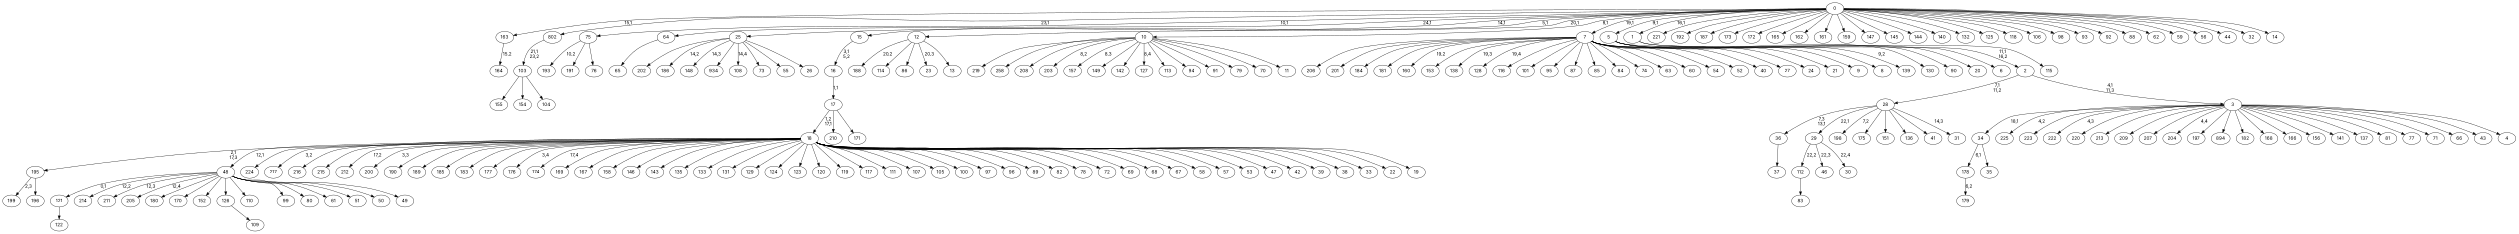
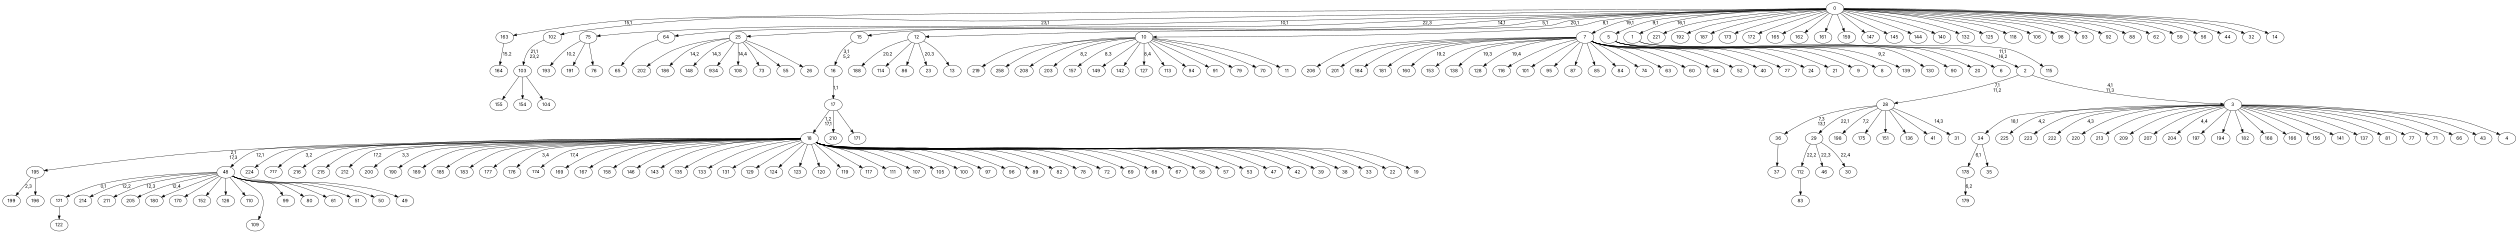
edge "0" -> "64": label "24,1" -> "22,3"
node "802": label "802" -> "102"
node "894": label "894" -> "194"
edge "126" -> "109": now "48" -> "109"
